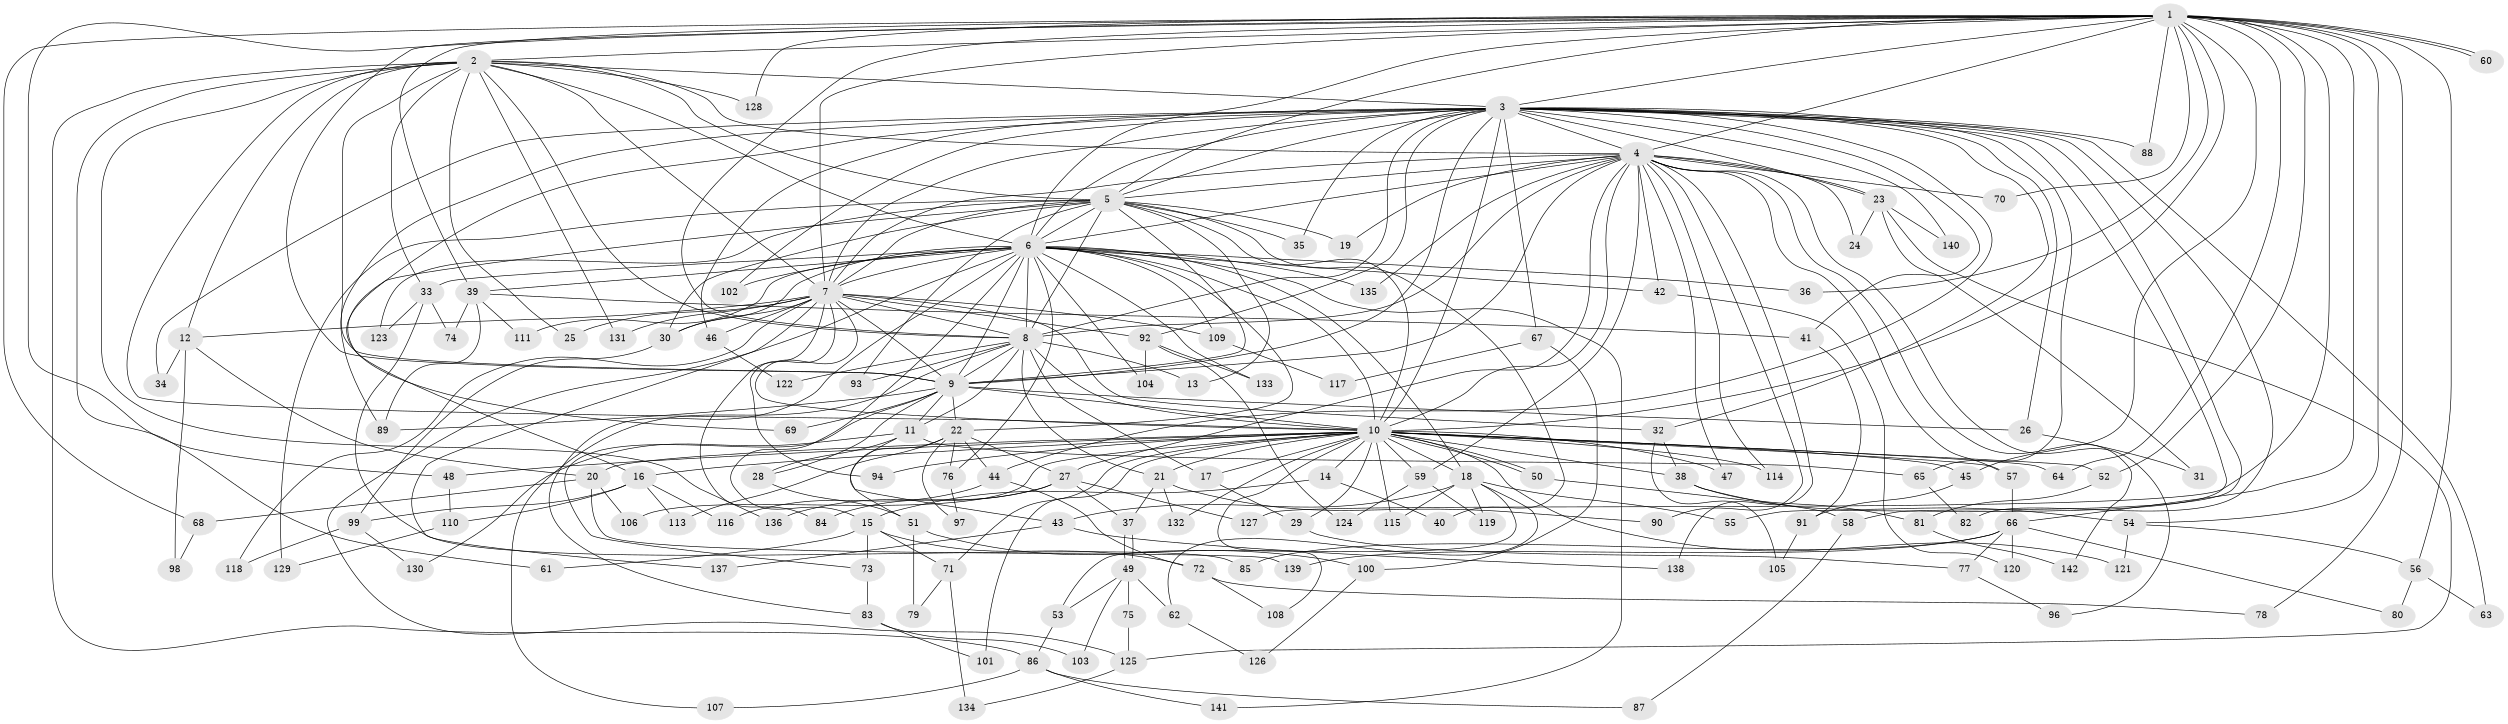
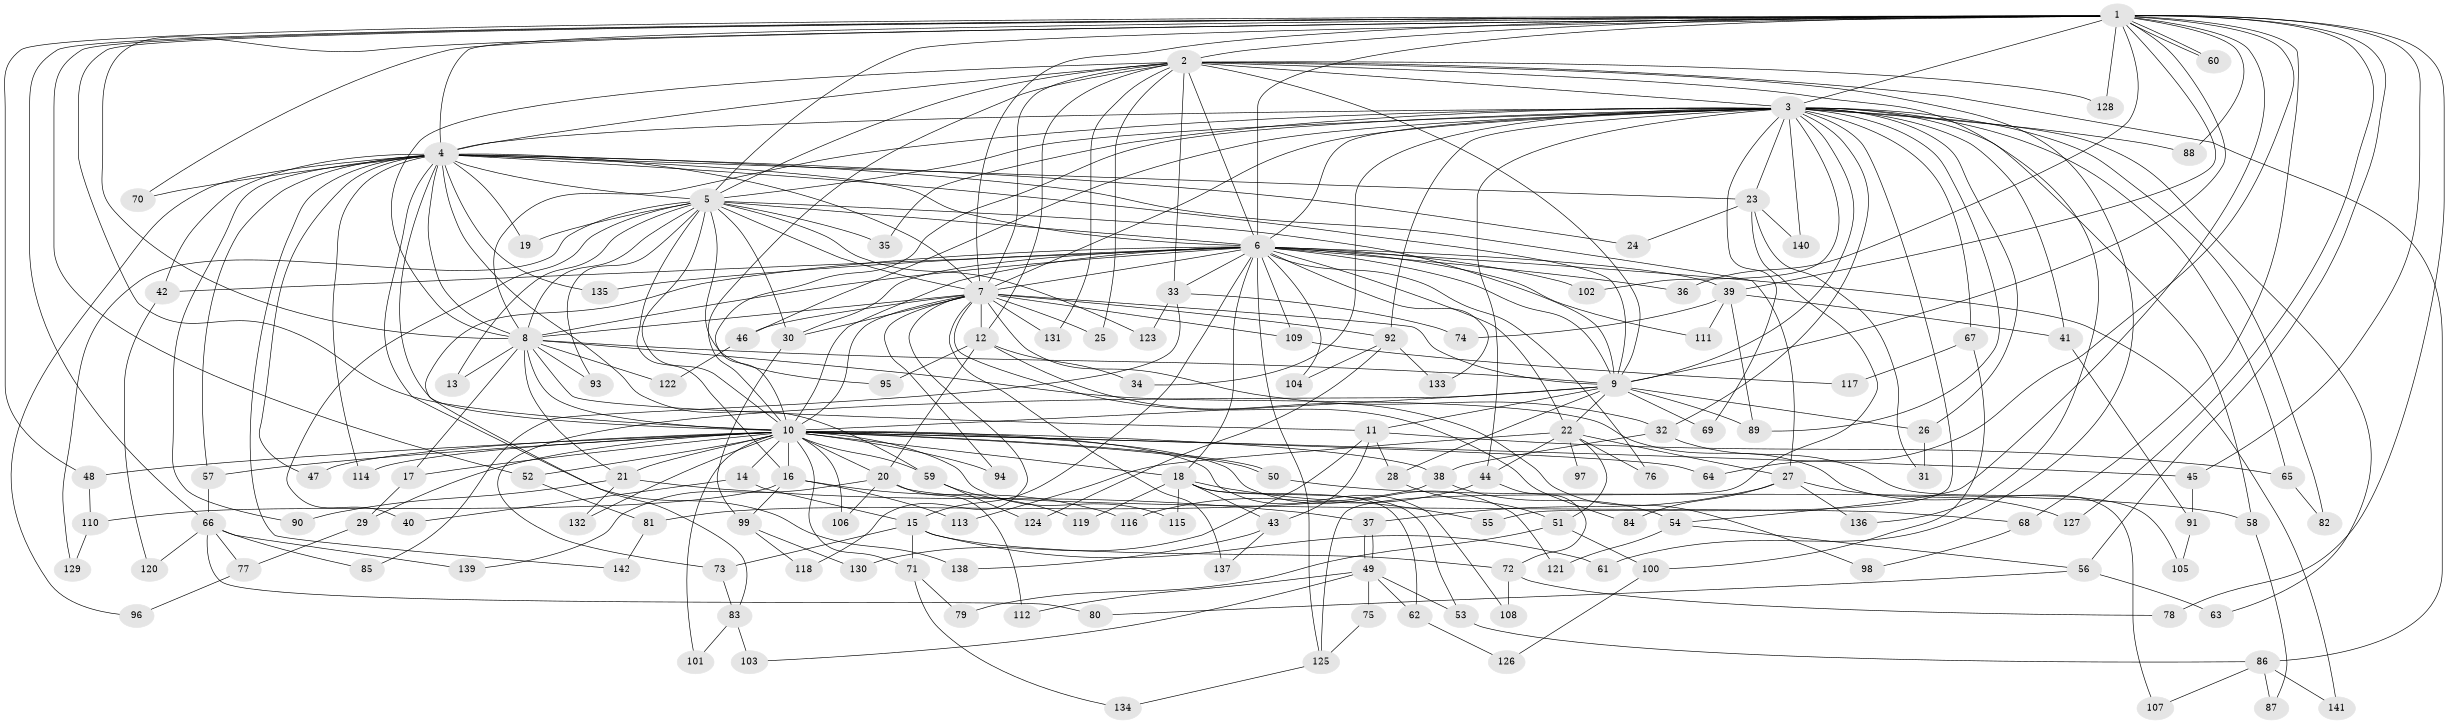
node "95": added
edge "76" -- "97": removed
node "112": added
